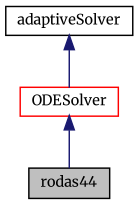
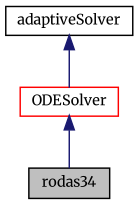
node "rodas44": label "rodas44" -> "rodas34"
